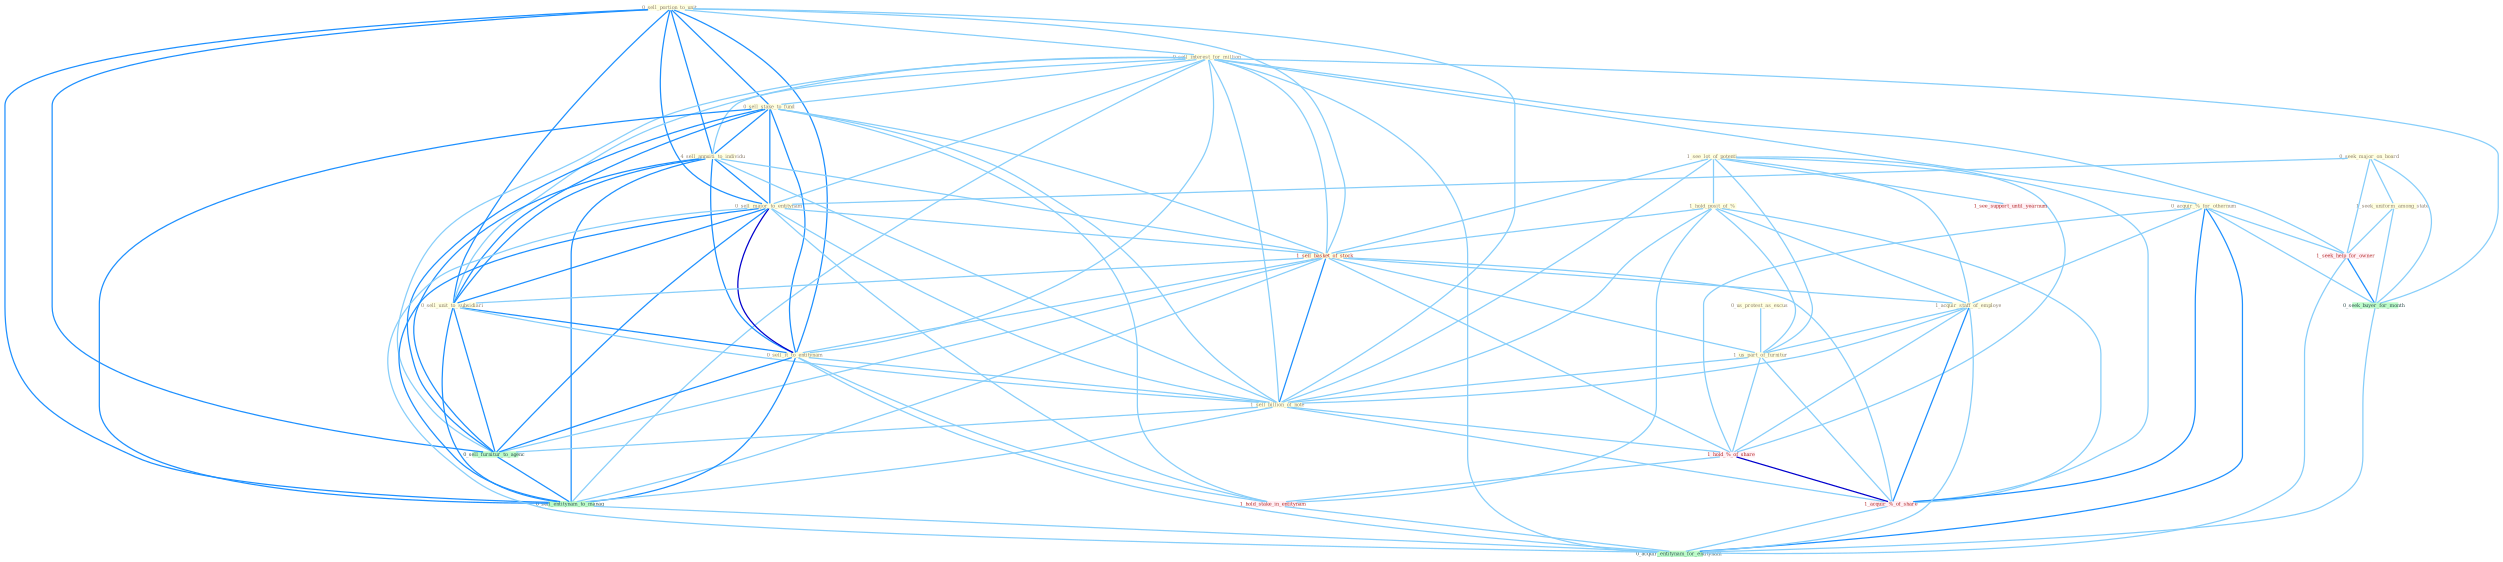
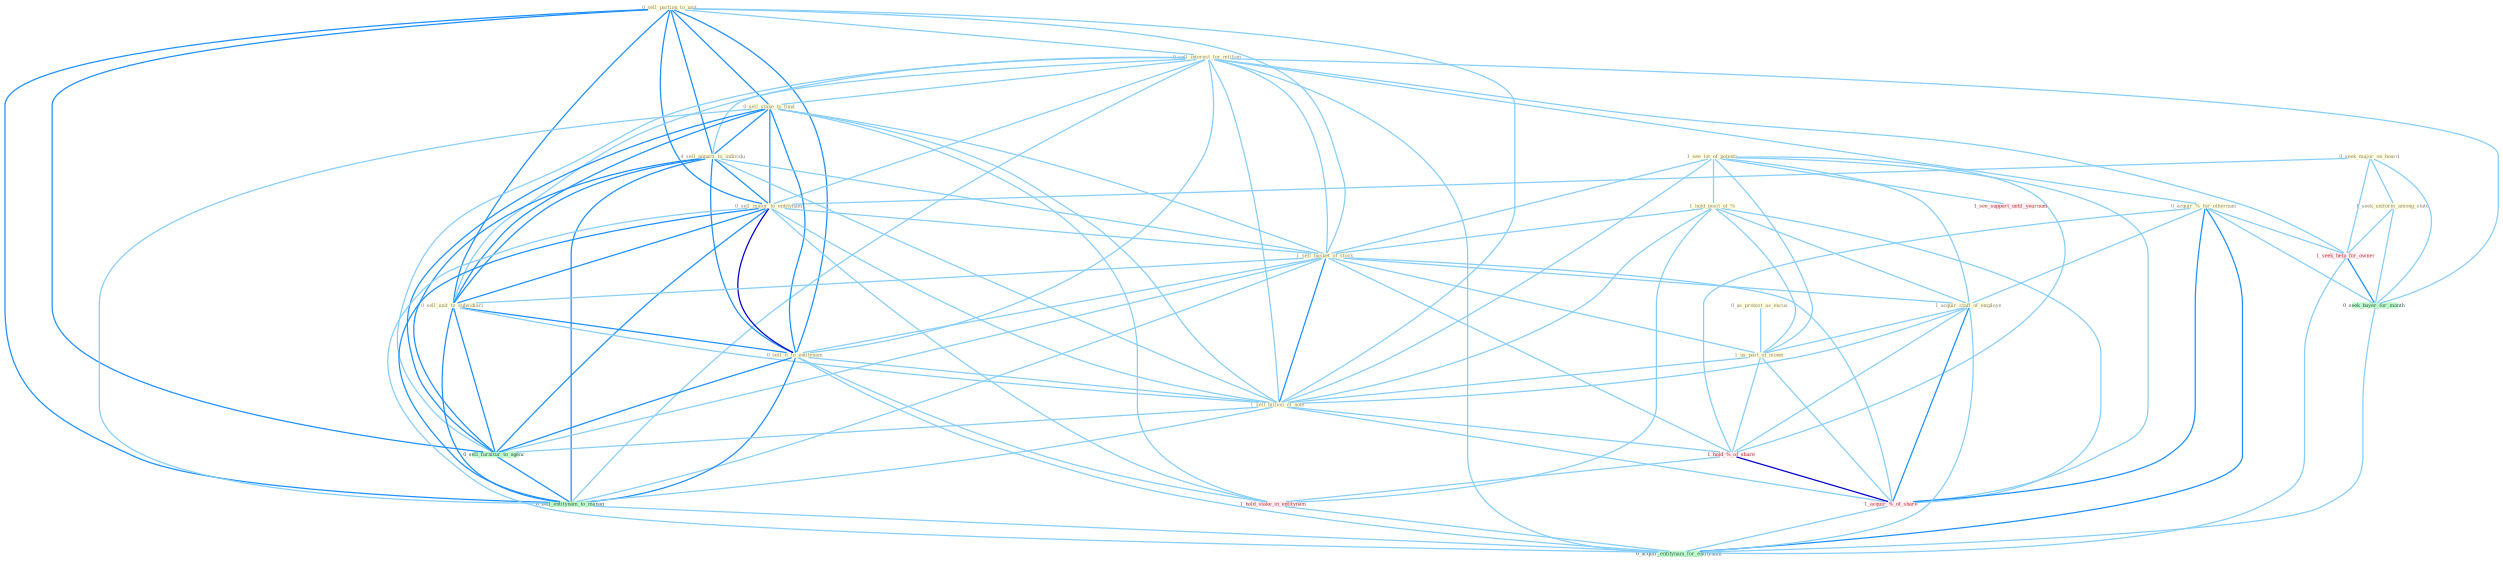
edge "0_sell_stake_to_fund" -- "0_sell_entitynam_to_manag": color #1e90ff -> #87cefa
node "1_sell_basket_of_stock": fontcolor #b22222 -> #8b7d6b
node "1_us_part_of_furnitur": label "1_us_part_of_furnitur" -> "1_us_part_of_monei"
